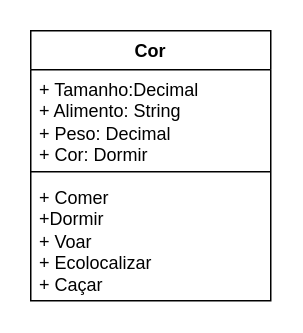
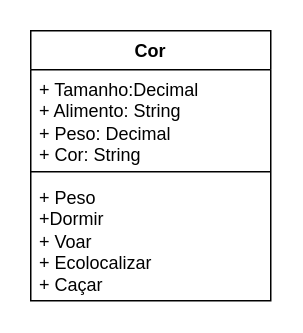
node "+ Tamanho:Decimal + Alimento: String + Peso: Decimal + Cor: Dormir": label "+ Tamanho:Decimal + Alimento: String + Peso: Decimal + Cor: Dormir" -> "+ Tamanho:Decimal + Alimento: String + Peso: Decimal + Cor: String"
node "+ Comer +Dormir + Voar + Ecolocalizar + Caçar": label "+ Comer +Dormir + Voar + Ecolocalizar + Caçar" -> "+ Peso +Dormir + Voar + Ecolocalizar + Caçar"
